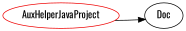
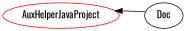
edge "AuxHelperJavaProject" -> "Doc": reversed
